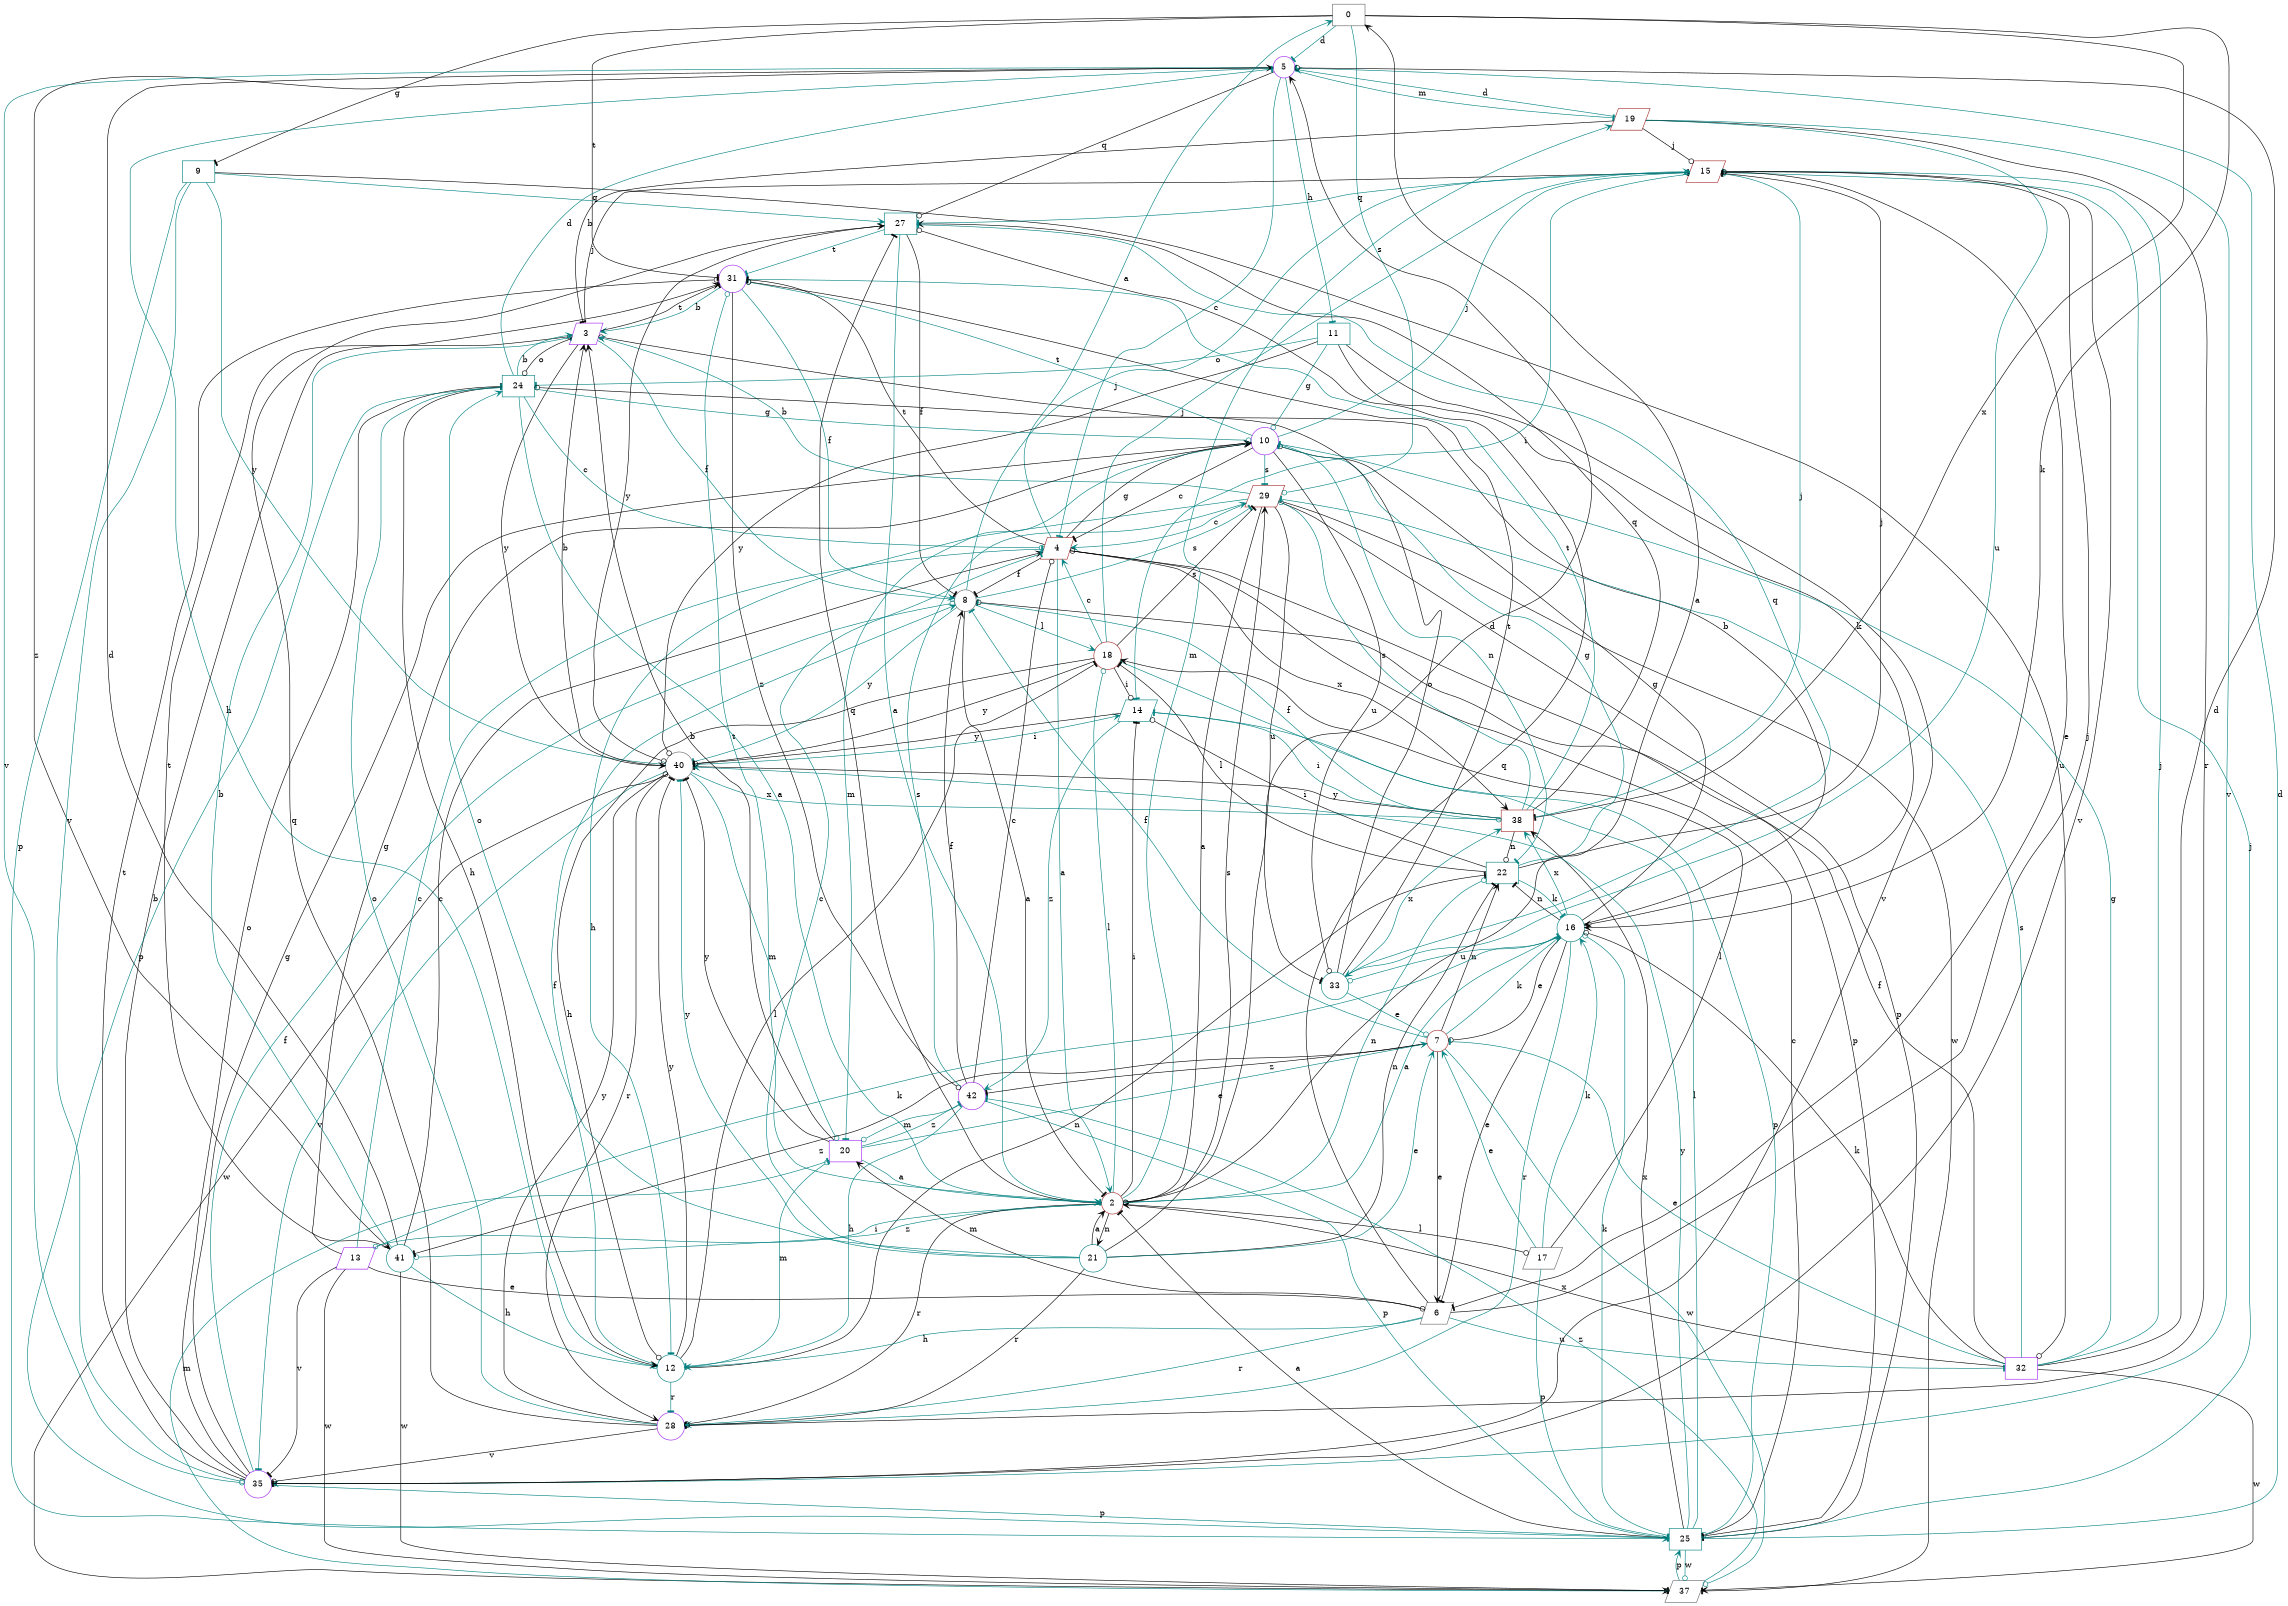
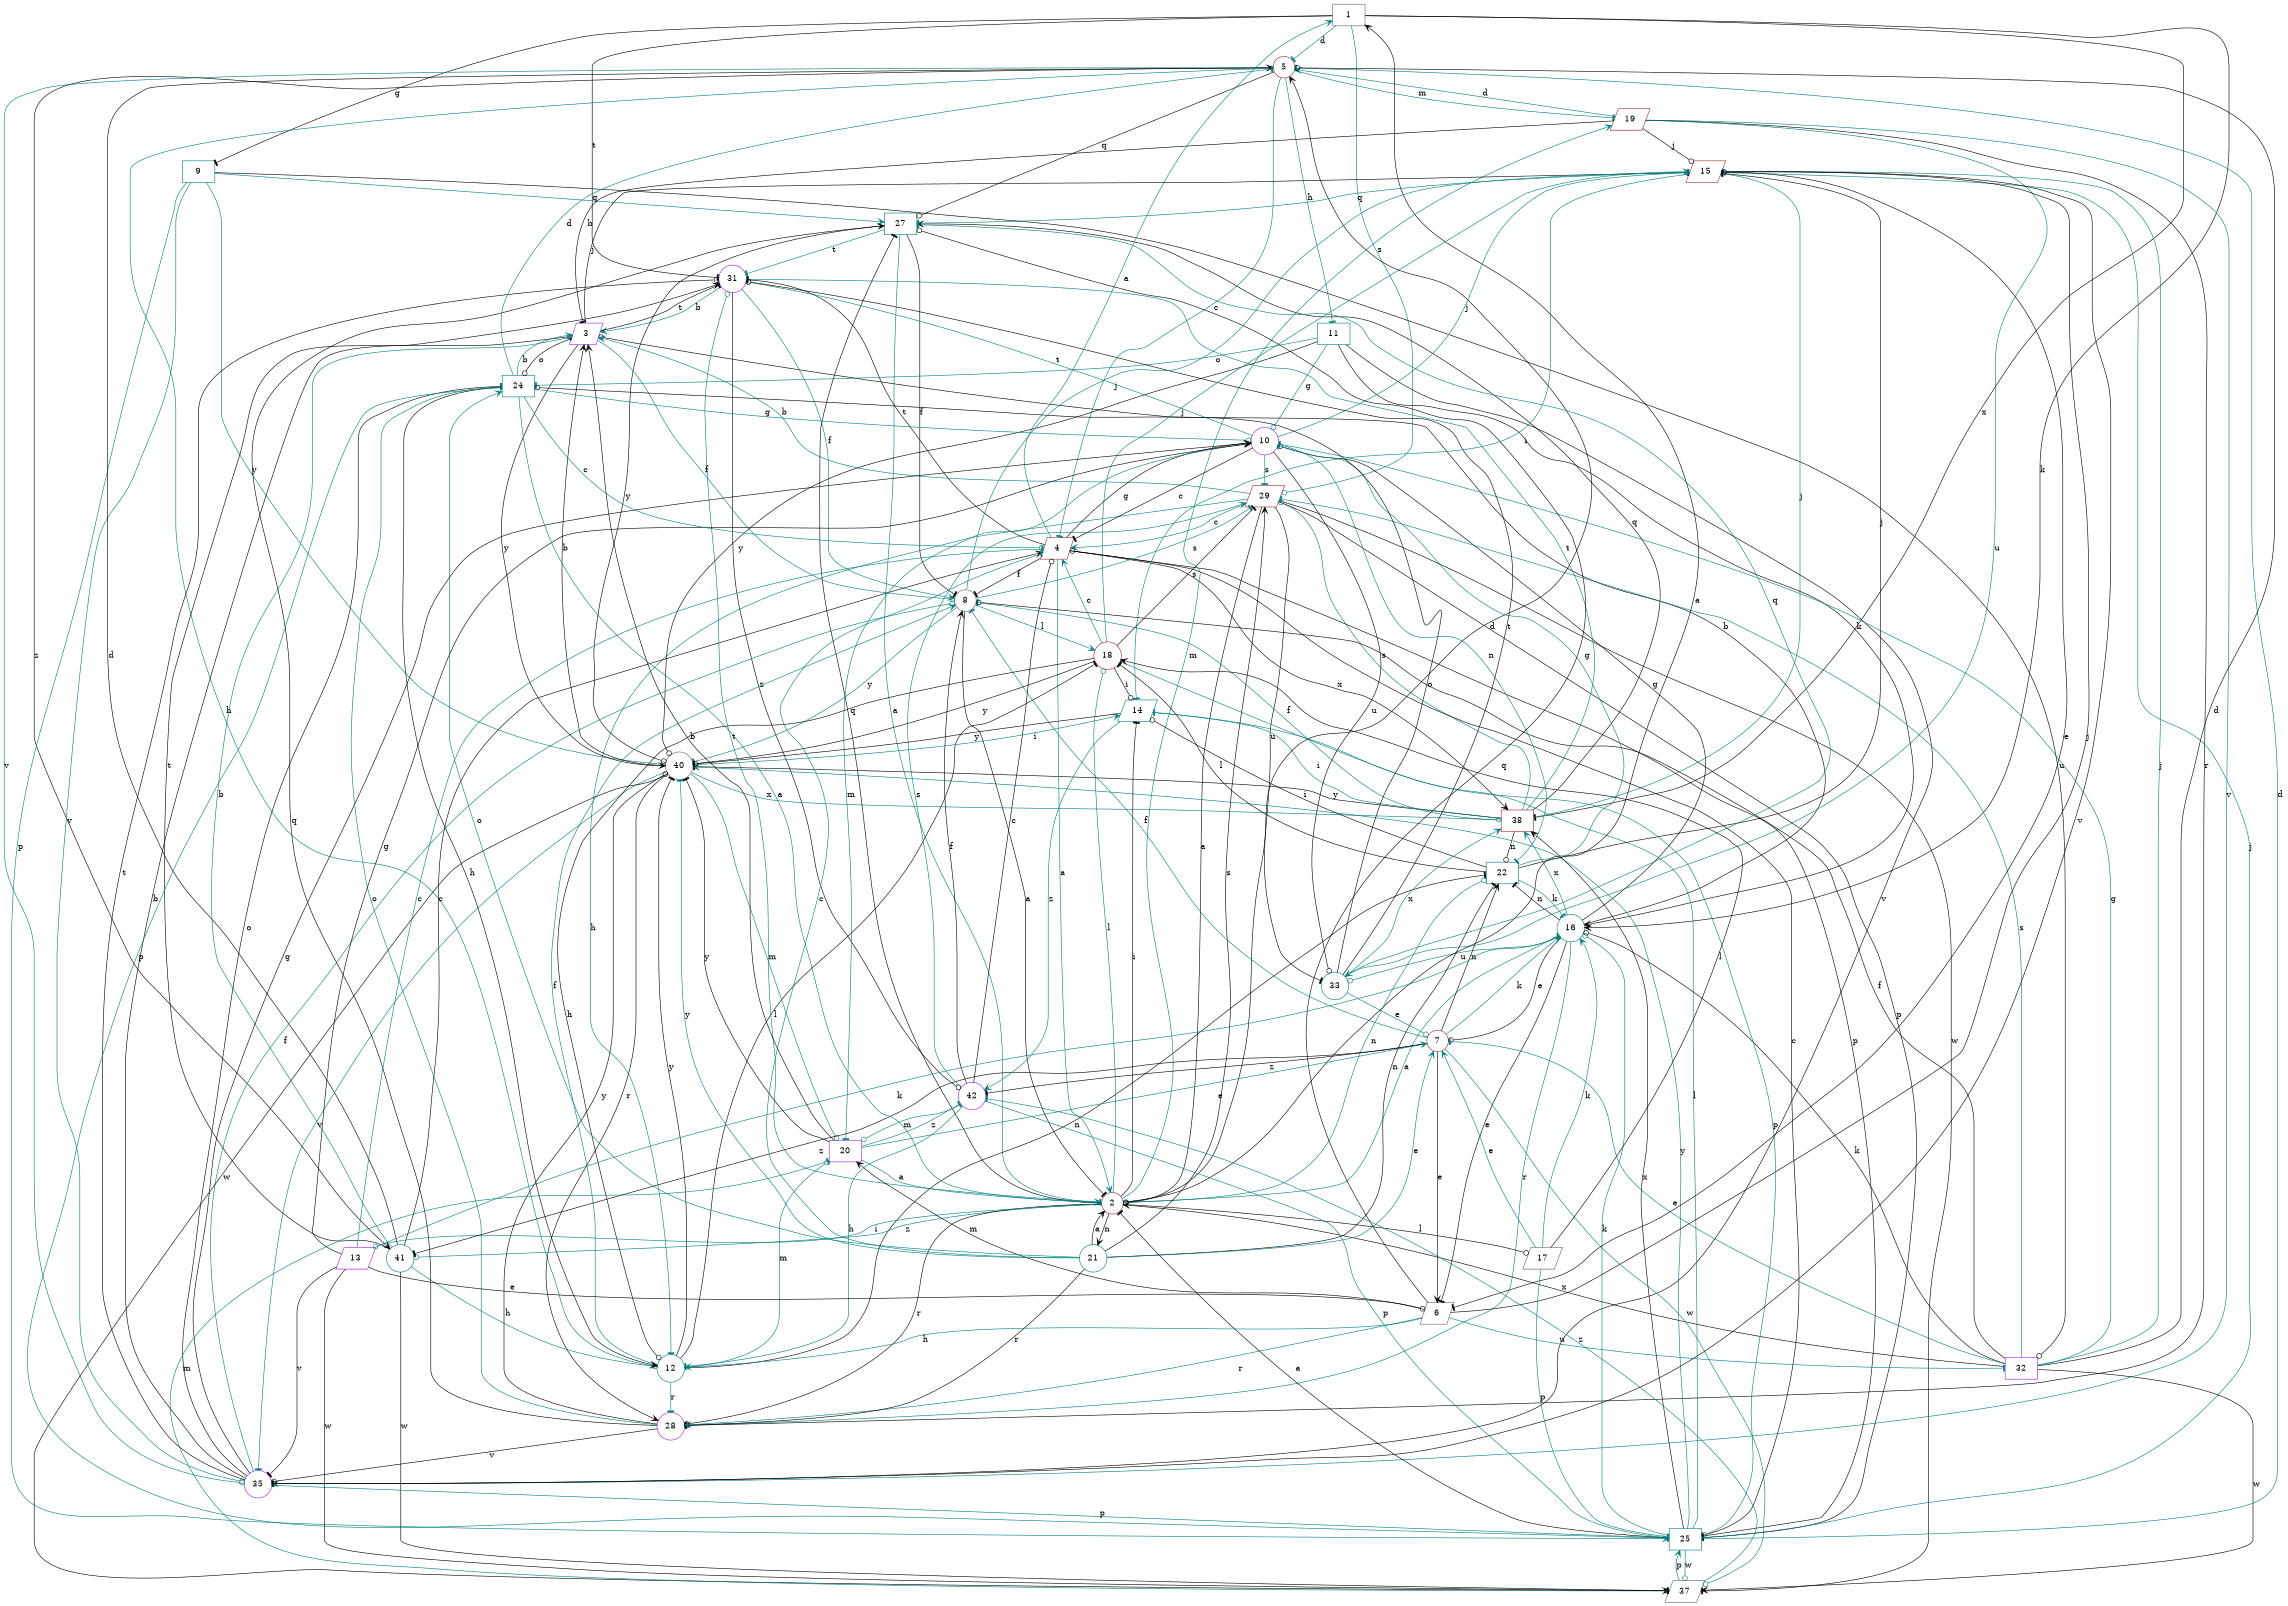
node "0": label "0" -> "1"
node "5": color purple -> brown
